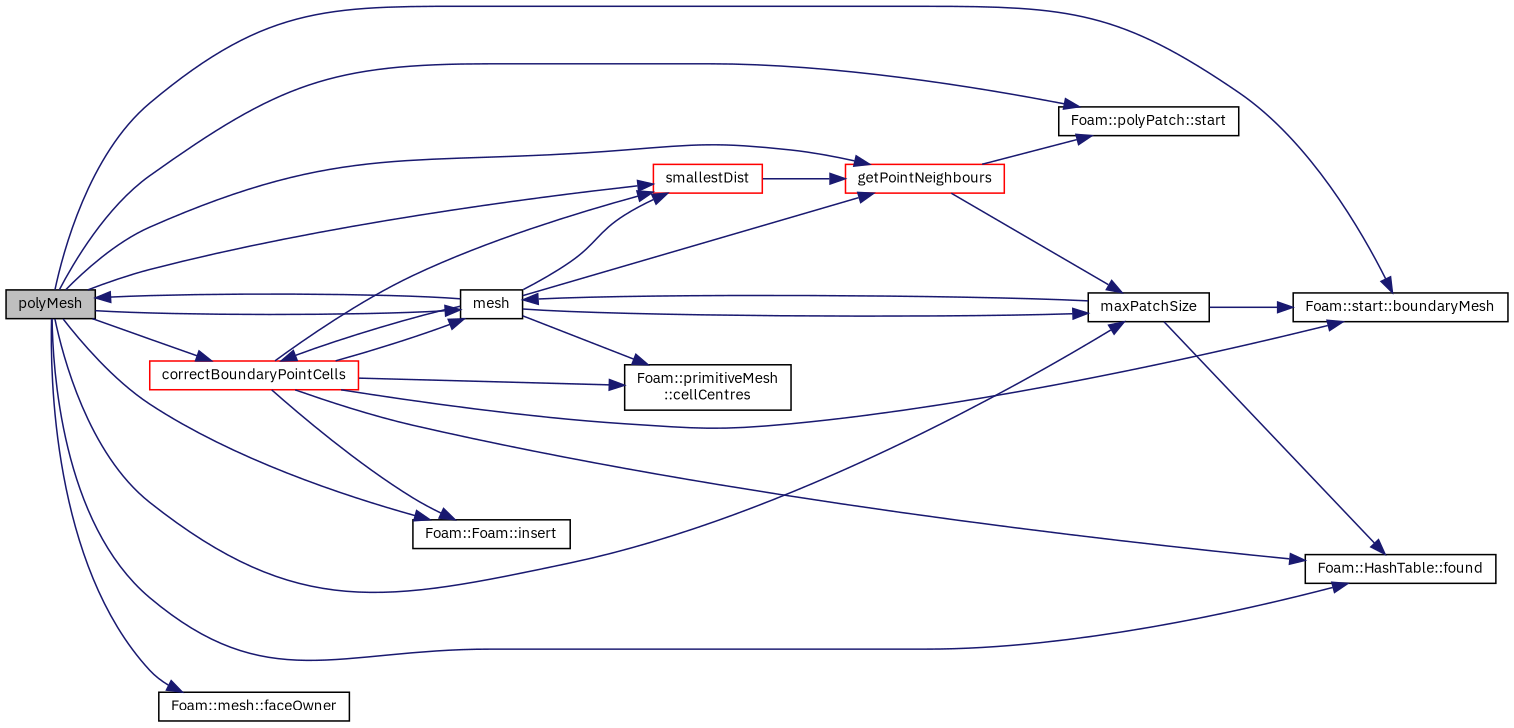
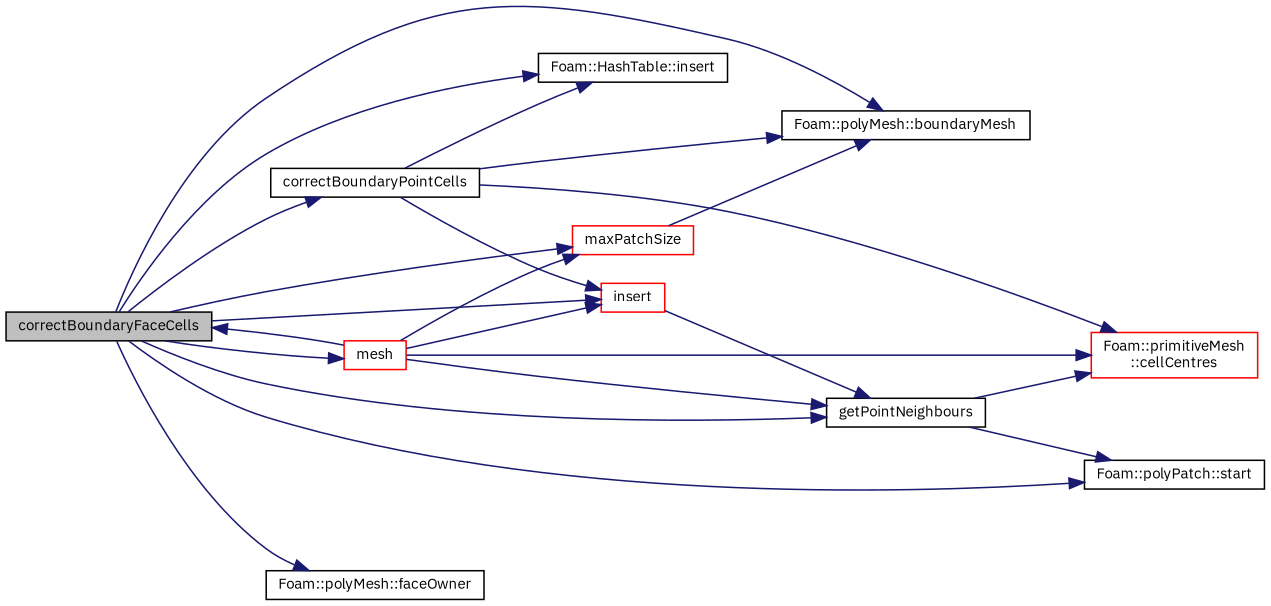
node "smallestDist": label "smallestDist" -> "insert"
node "getPointNeighbours": color red -> black
edge "getPointNeighbours" -> "maxPatchSize": now "getPointNeighbours" -> "Foam::primitiveMesh ::cellCentres"
edge "maxPatchSize" -> "mesh": removed
node "polyMesh": label "polyMesh" -> "correctBoundaryFaceCells"
node "mesh": color black -> red
node "maxPatchSize": color black -> red
node "Foam::start::boundaryMesh": label "Foam::start::boundaryMesh" -> "Foam::polyMesh::boundaryMesh"
edge "mesh" -> "correctBoundaryPointCells": removed
edge "correctBoundaryPointCells" -> "mesh": removed
node "correctBoundaryPointCells": color red -> black
node "Foam::primitiveMesh ::cellCentres": color black -> red
node "Foam::Foam::insert": label "Foam::Foam::insert" -> "Foam::HashTable::insert"
node "Foam::HashTable::found": removed
node "Foam::mesh::faceOwner": label "Foam::mesh::faceOwner" -> "Foam::polyMesh::faceOwner"
